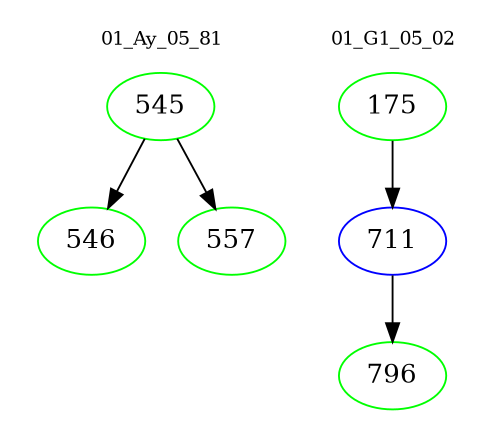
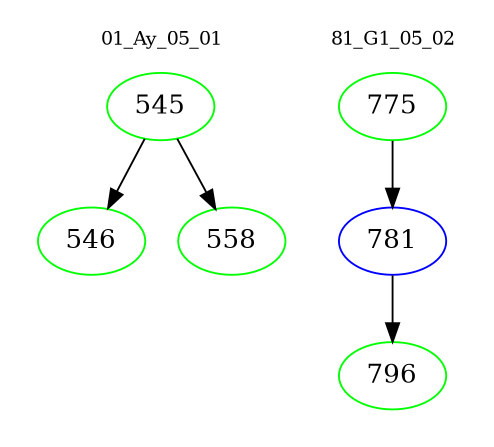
cluster "01_Ay_05_81": label "01_Ay_05_81" -> "01_Ay_05_01"
cluster "01_G1_05_02": label "01_G1_05_02" -> "81_G1_05_02"
node "175": label "175" -> "775"
node "557": label "557" -> "558"
node "711": label "711" -> "781"
